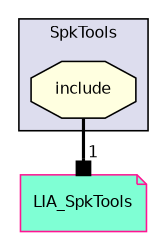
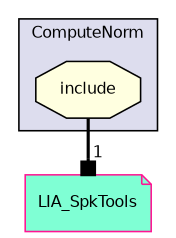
cluster "SpkTools": label "SpkTools" -> "ComputeNorm"
